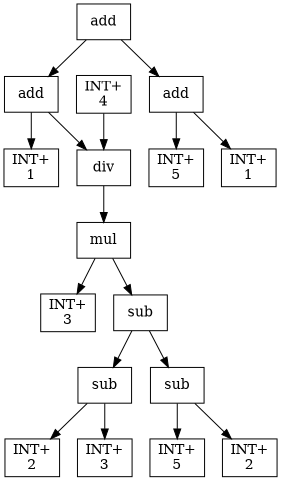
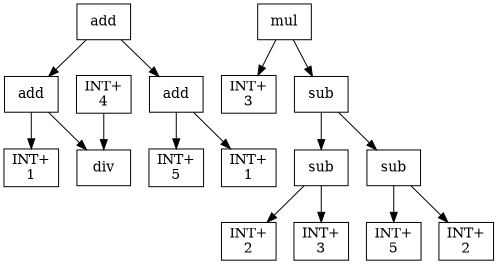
edge "div" -> "mul": removed
